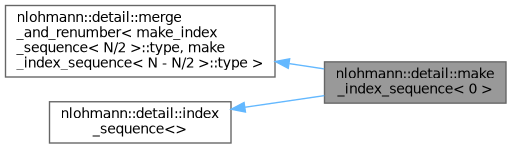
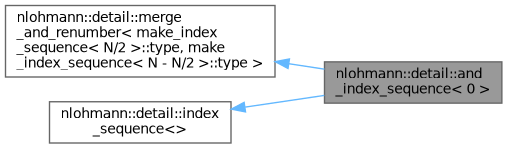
node "nlohmann::detail::make _index_sequence< 0 >": label "nlohmann::detail::make _index_sequence< 0 >" -> "nlohmann::detail::and _index_sequence< 0 >"
